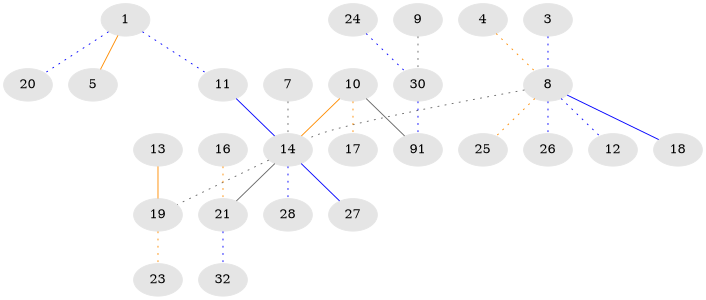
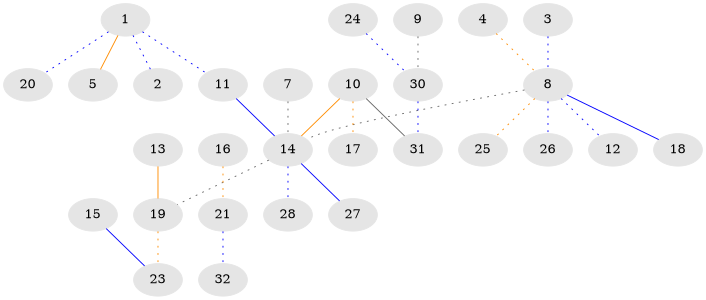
node "2": added
node "91": label "91" -> "31"
edge "14" -- "21": removed
node "15": added
